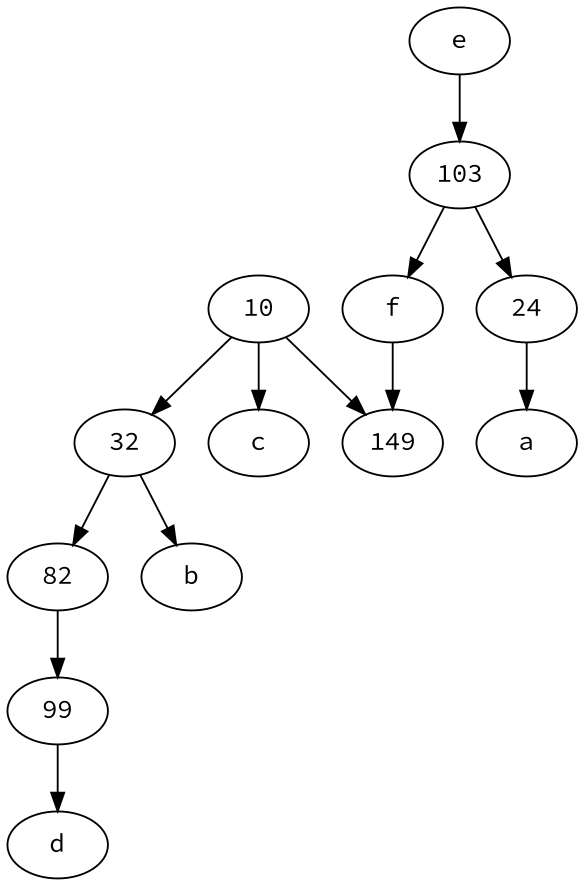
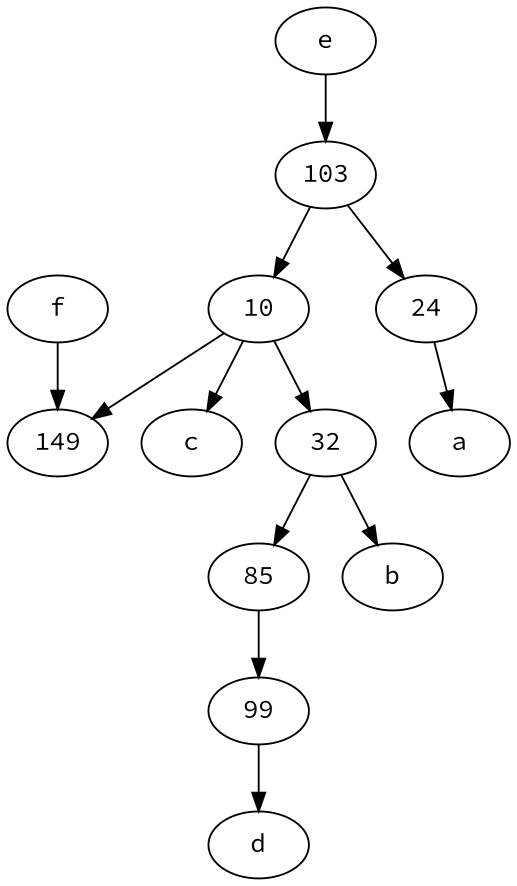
edge "103" -> "f": now "103" -> "10"
node "82": label "82" -> "85"
